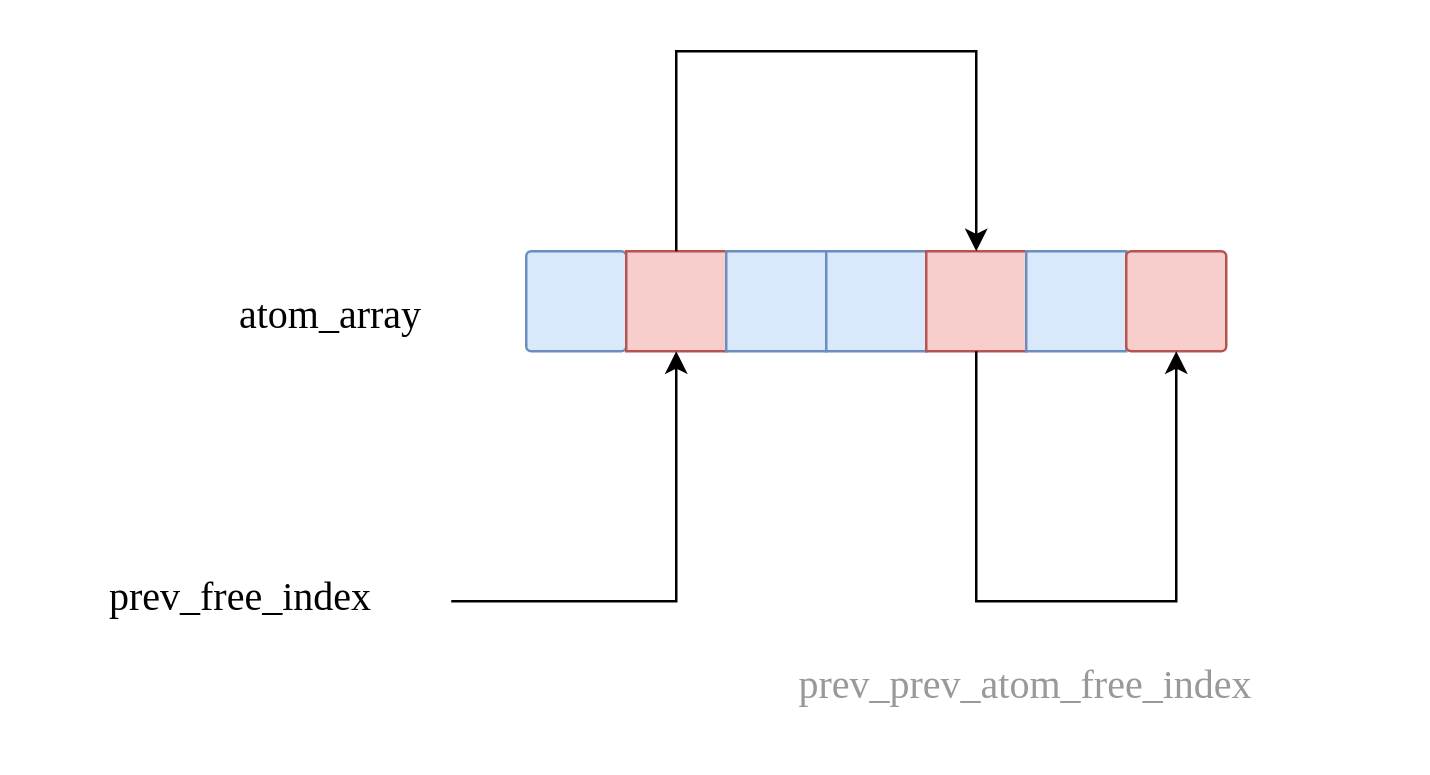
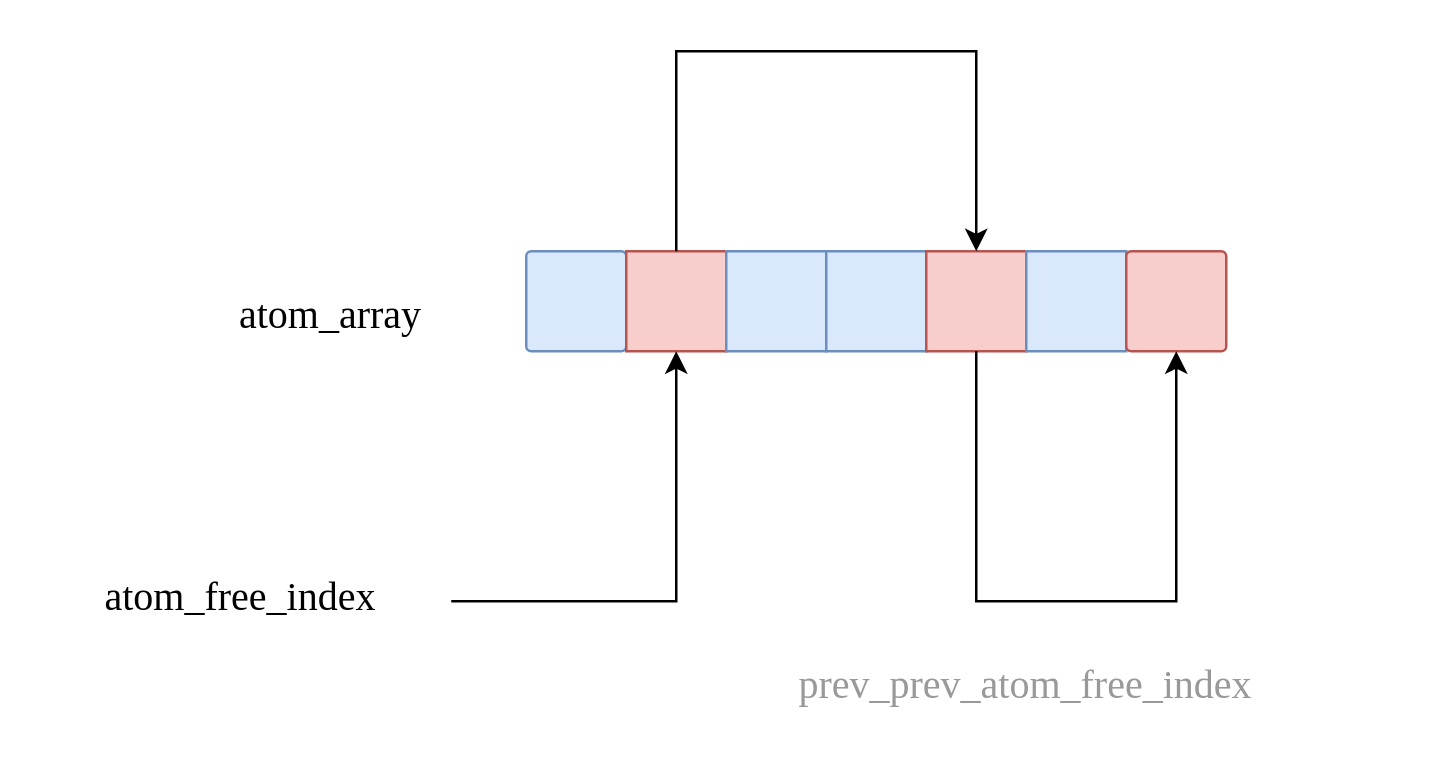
node "prev_free_index": label "prev_free_index" -> "atom_free_index"
